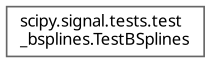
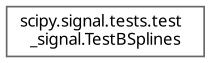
node "scipy.signal.tests.test _bsplines.TestBSplines": label "scipy.signal.tests.test _bsplines.TestBSplines" -> "scipy.signal.tests.test _signal.TestBSplines"
